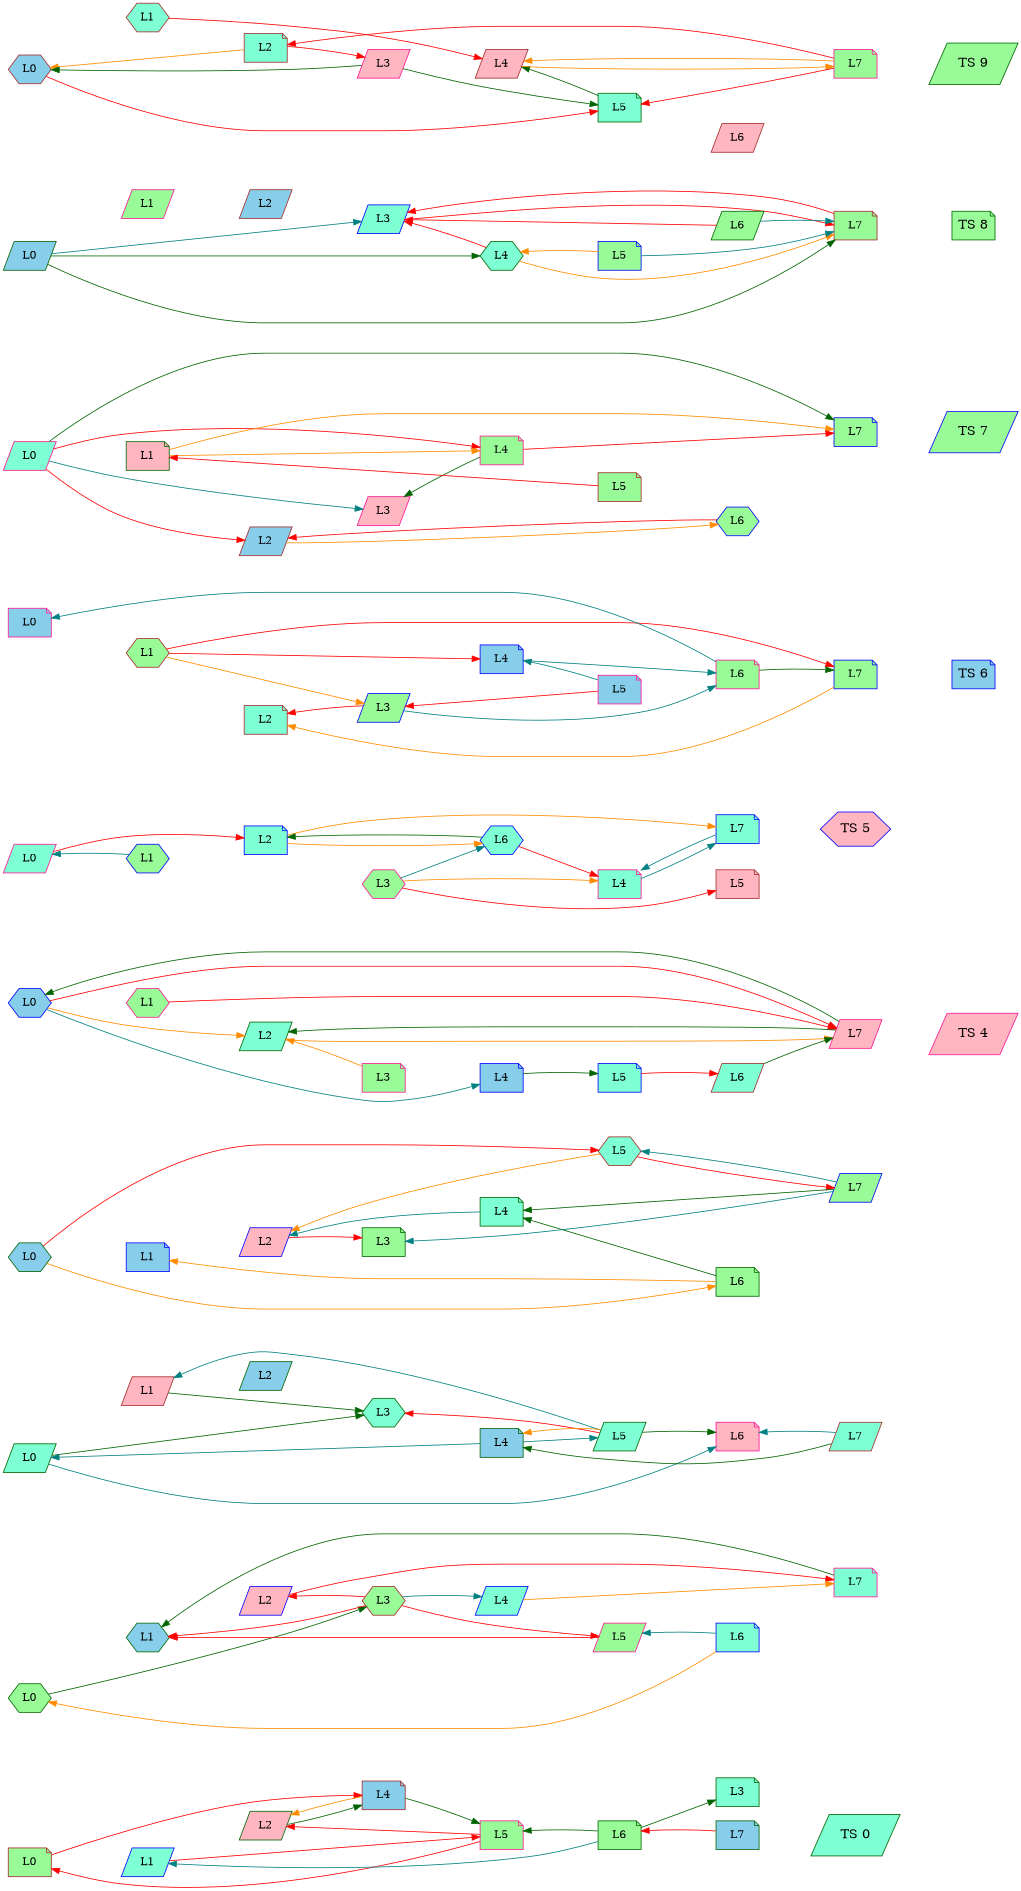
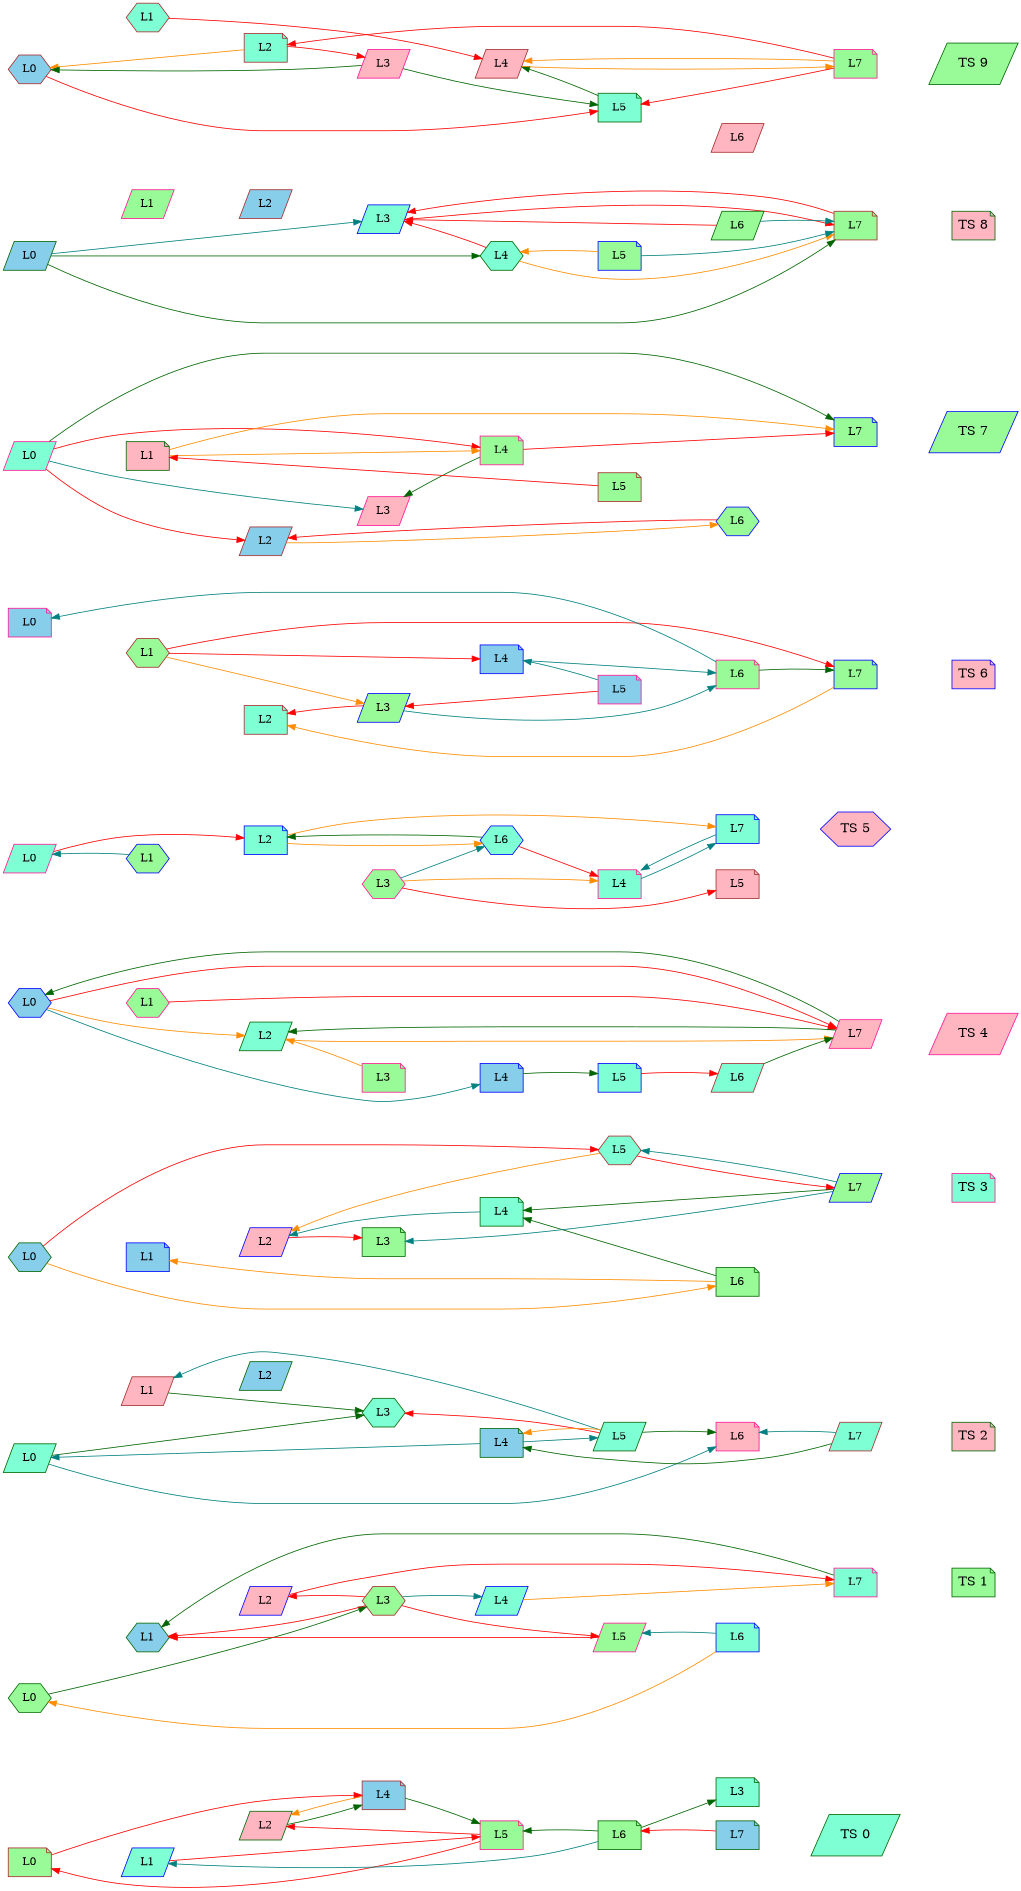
node "TS 8": fillcolor palegreen -> lightpink
node "TS 6": fillcolor skyblue -> lightpink
node "TS 3": added
node "TS 2": added
node "TS 1": added
